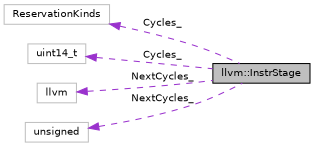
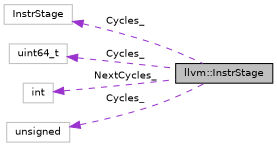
node "ReservationKinds": label "ReservationKinds" -> "InstrStage"
node "uint14_t": label "uint14_t" -> "uint64_t"
node "llvm": label "llvm" -> "int"
edge "llvm::InstrStage" -> "unsigned": label " NextCycles_" -> " Cycles_"
